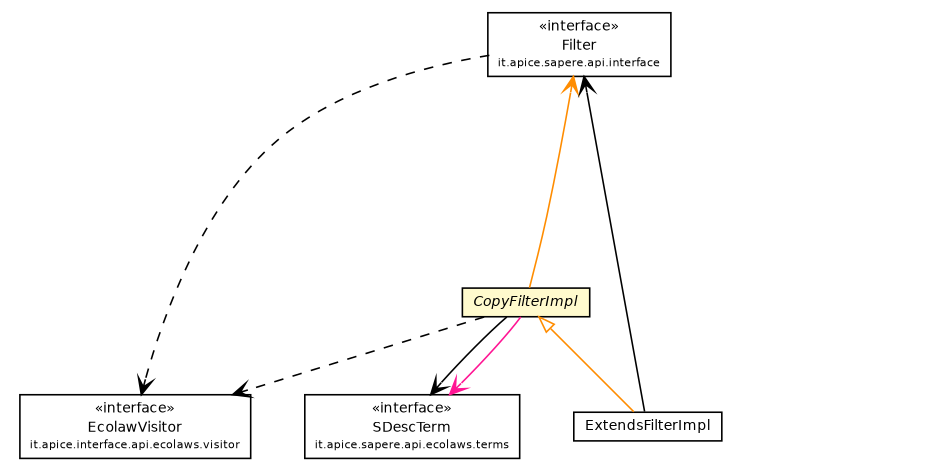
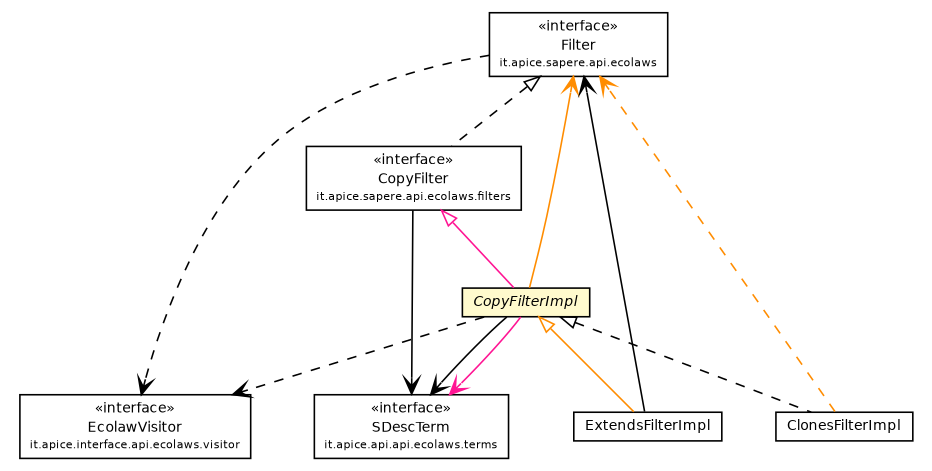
node "Filter": text "it.apice.sapere.api.interface" -> "it.apice.sapere.api.ecolaws"
node "CopyFilter": added
node "ClonesFilterImpl": added
node "SDescTerm": text "it.apice.sapere.api.ecolaws.terms" -> "it.apice.api.api.ecolaws.terms"
